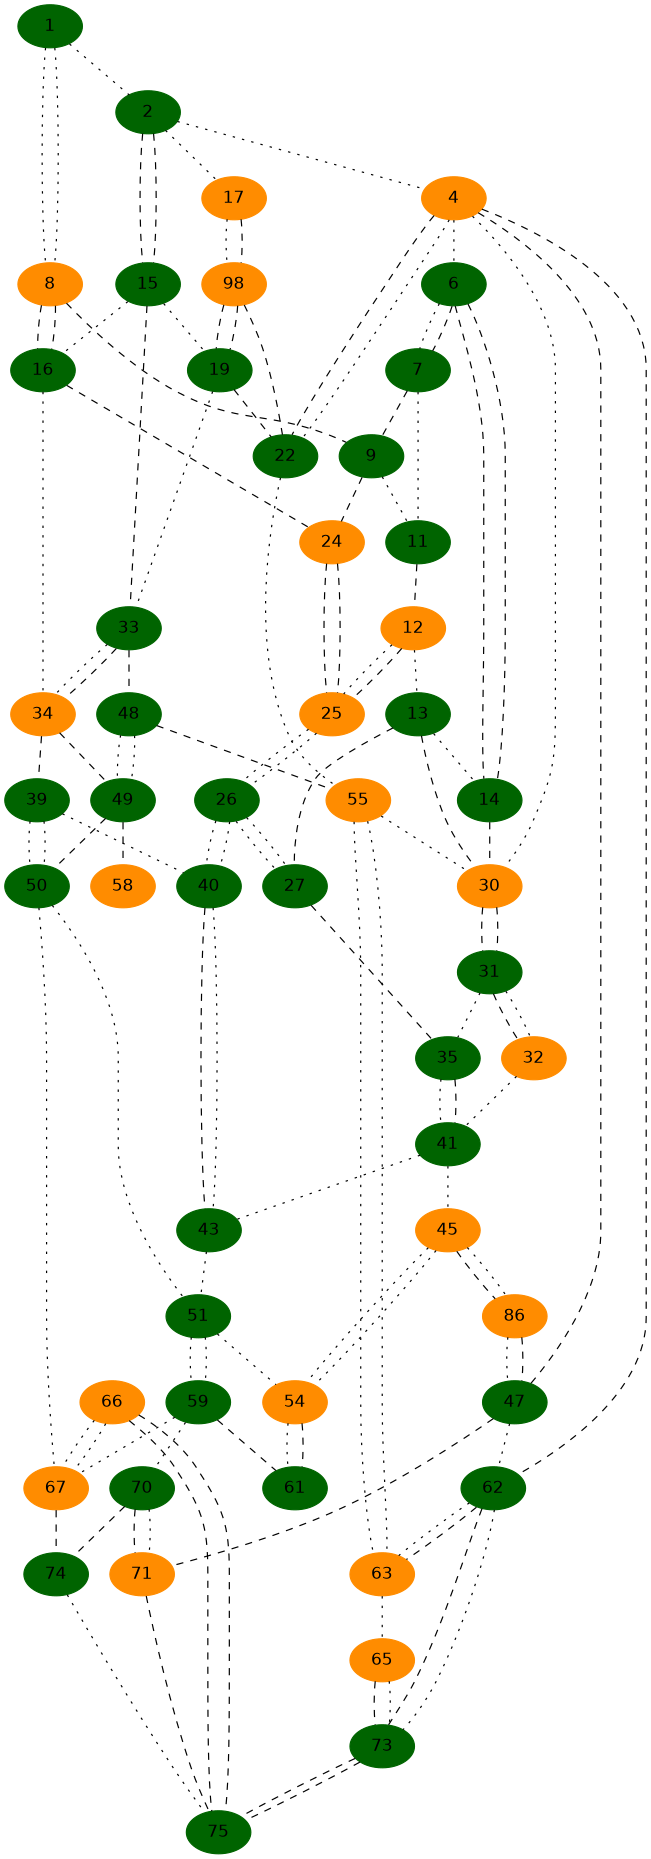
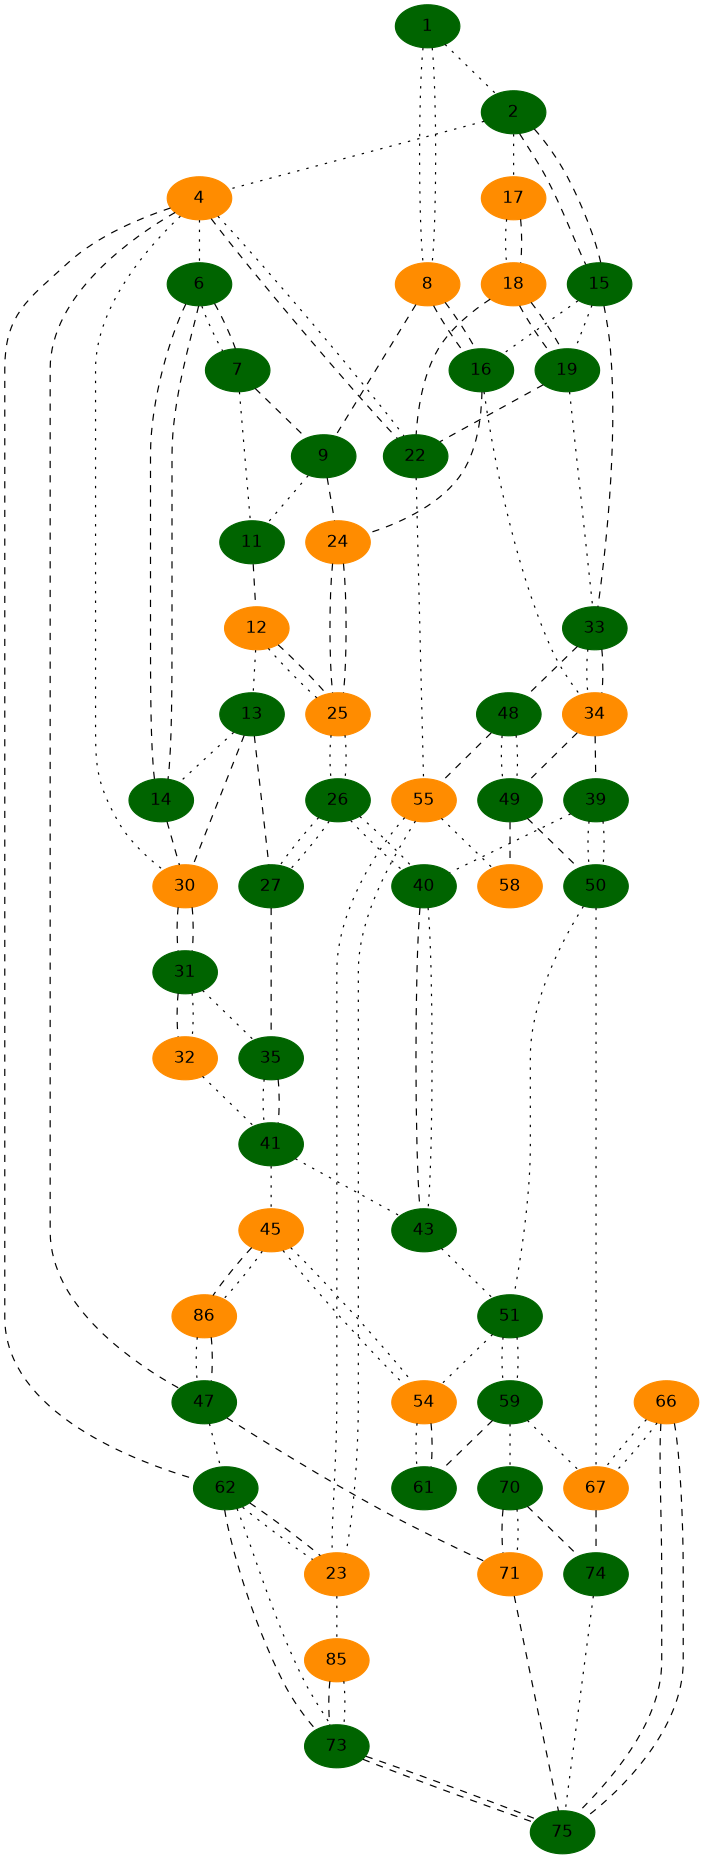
node "98": label "98" -> "18"
edge "55" -- "30": now "55" -- "58"
node "63": label "63" -> "23"
node "65": label "65" -> "85"
